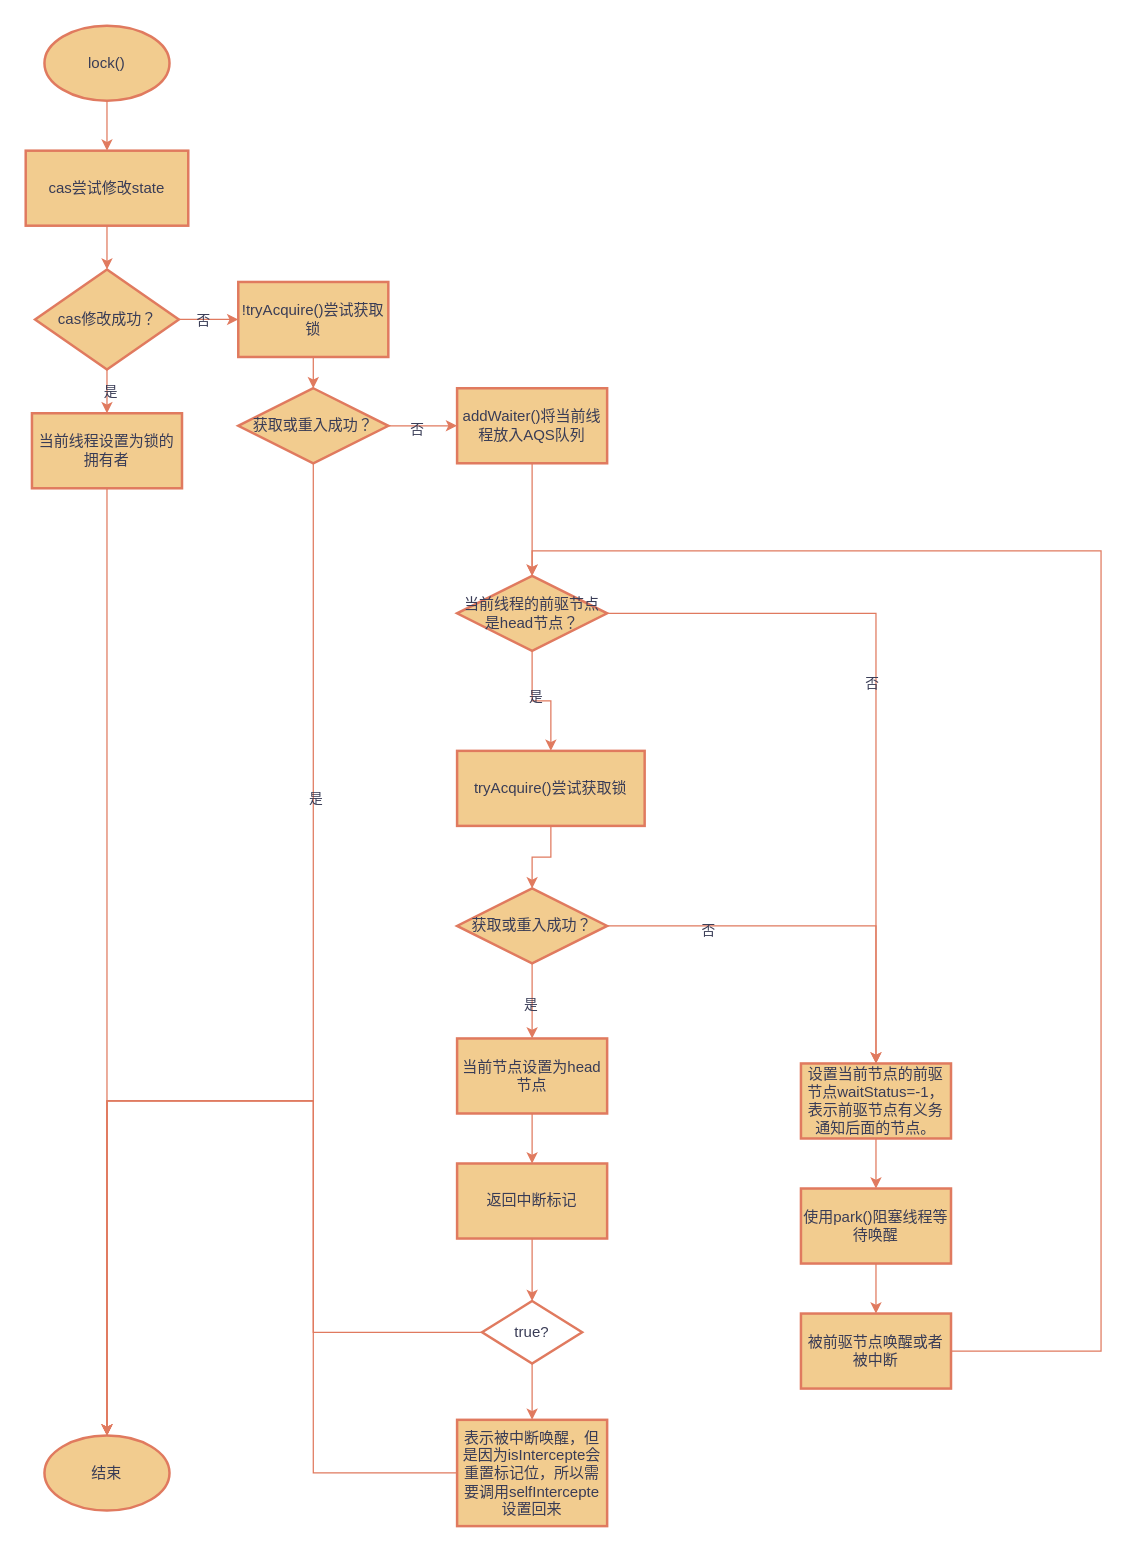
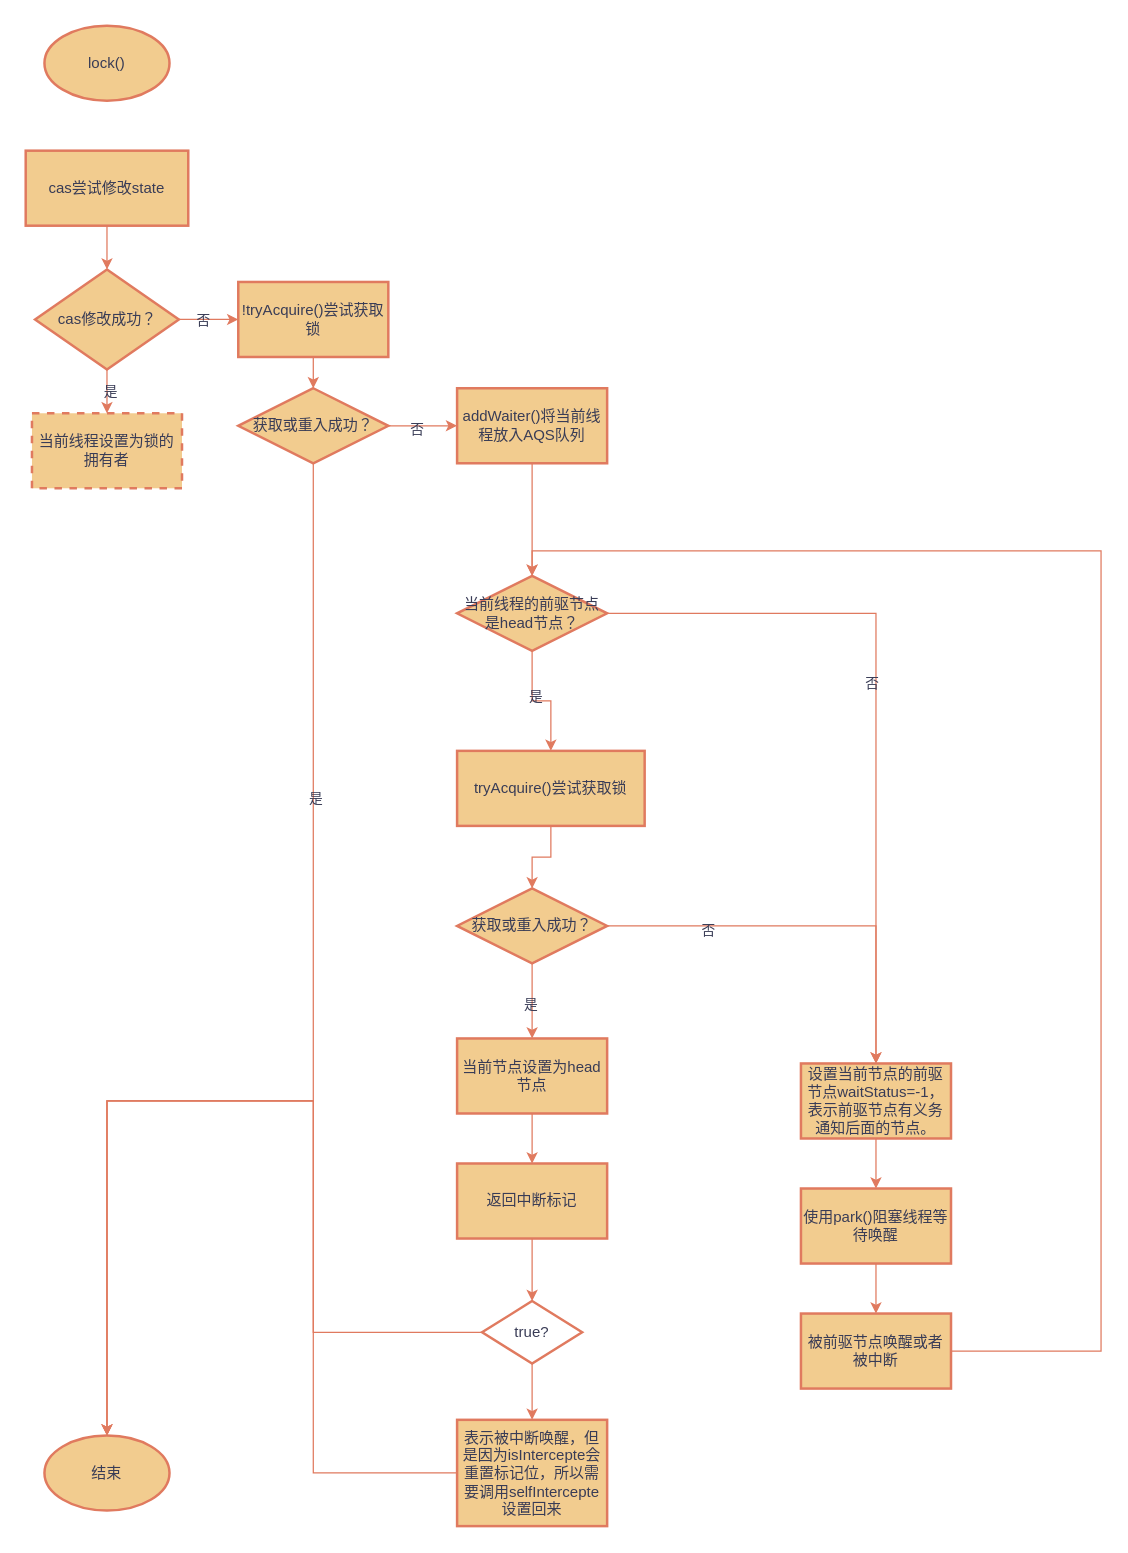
edge "lock()" -> "cas尝试修改state": removed
node "当前线程设置为锁的拥有者": style solid -> dashed
edge "当前线程设置为锁的拥有者" -> "结束": removed
